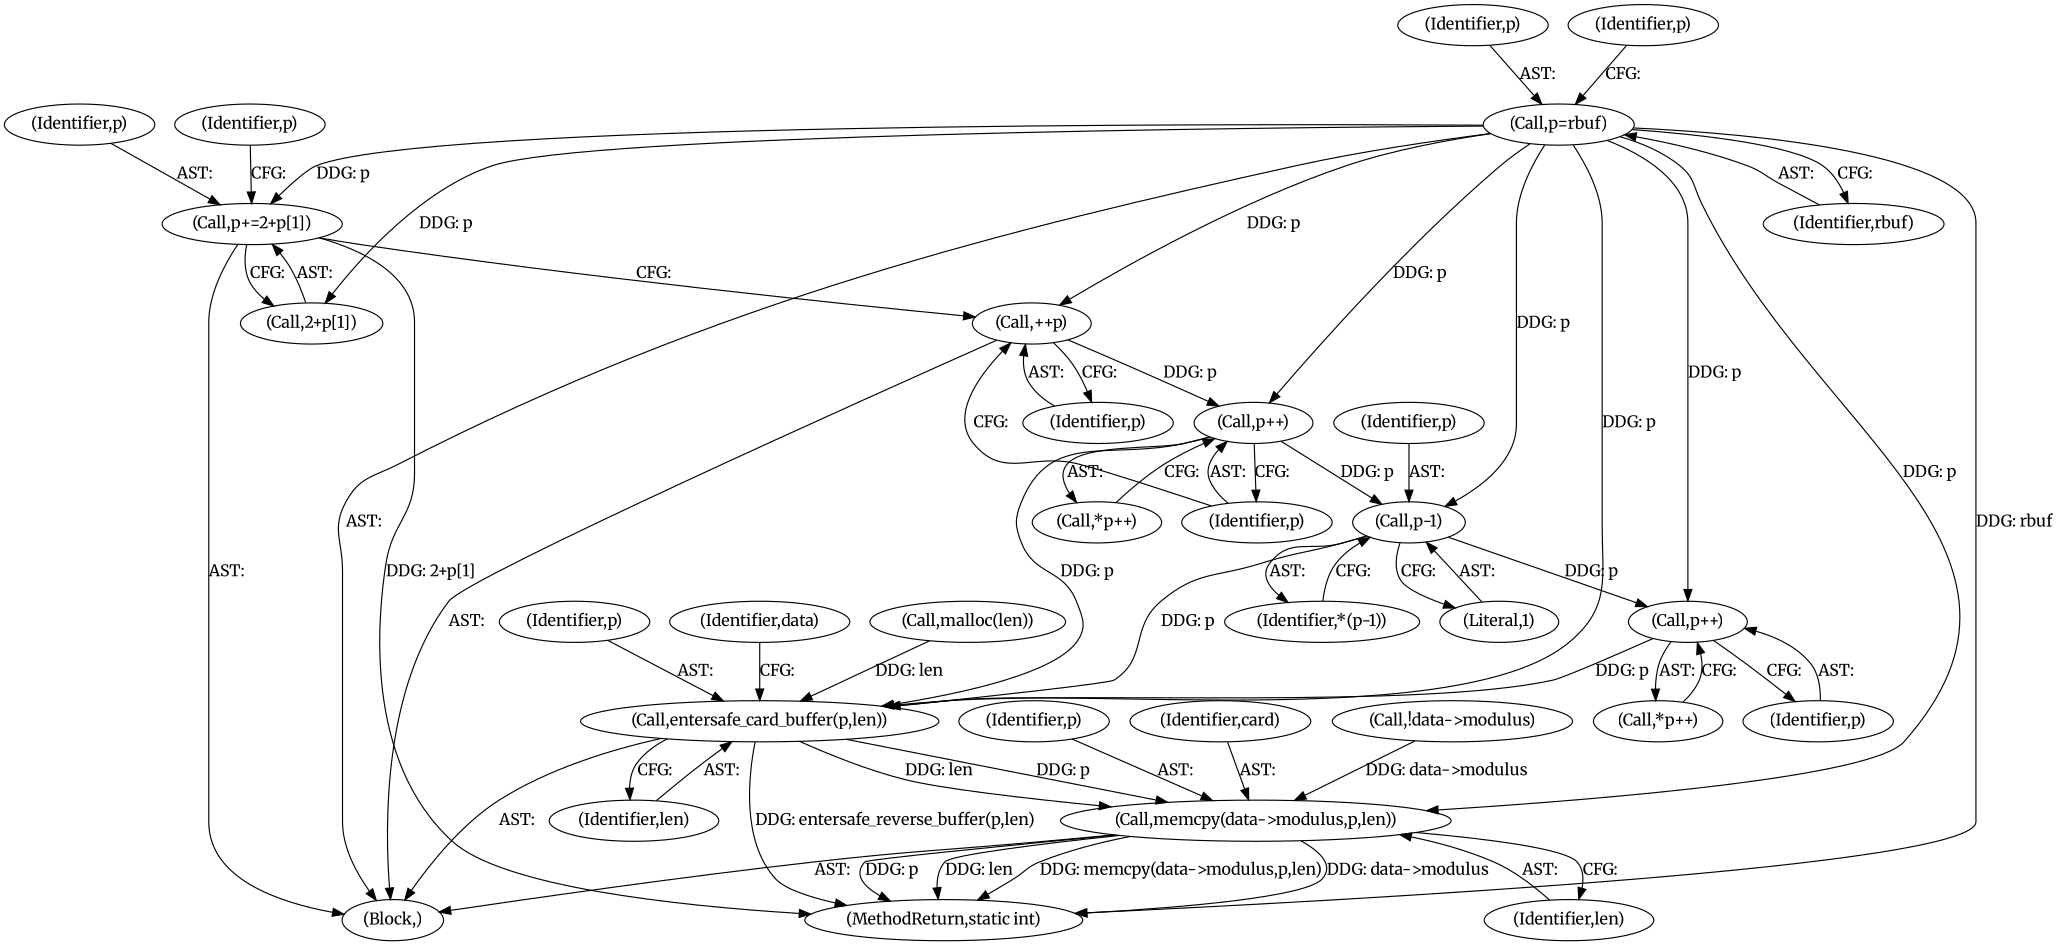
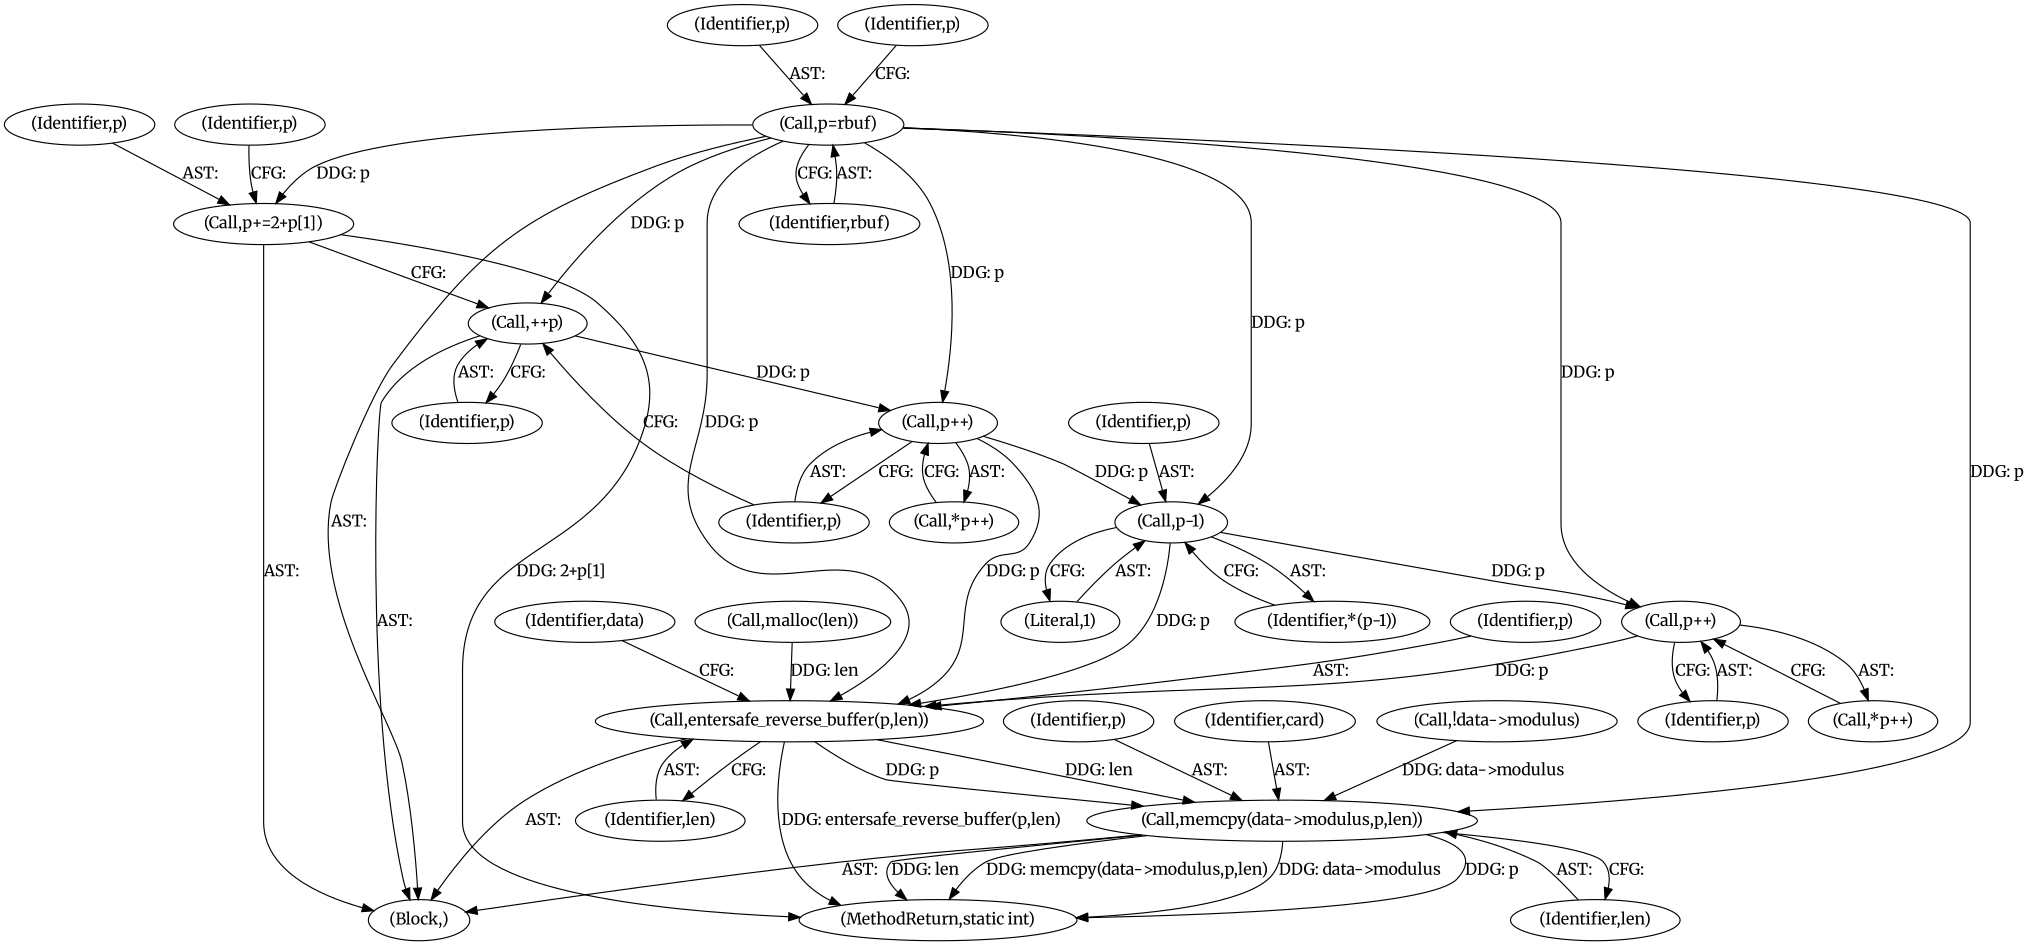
node "(Call,2+p[1])": removed
node "(Call,entersafe_card_buffer(p,len))": label "(Call,entersafe_card_buffer(p,len))" -> "(Call,entersafe_reverse_buffer(p,len))"
edge "(Call,p=rbuf)" -> "(MethodReturn,static int)": removed, label "DDG: rbuf"
